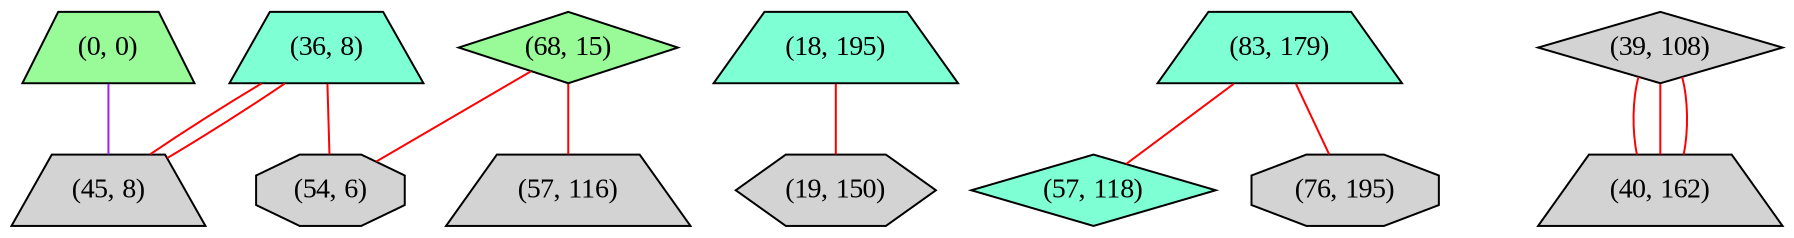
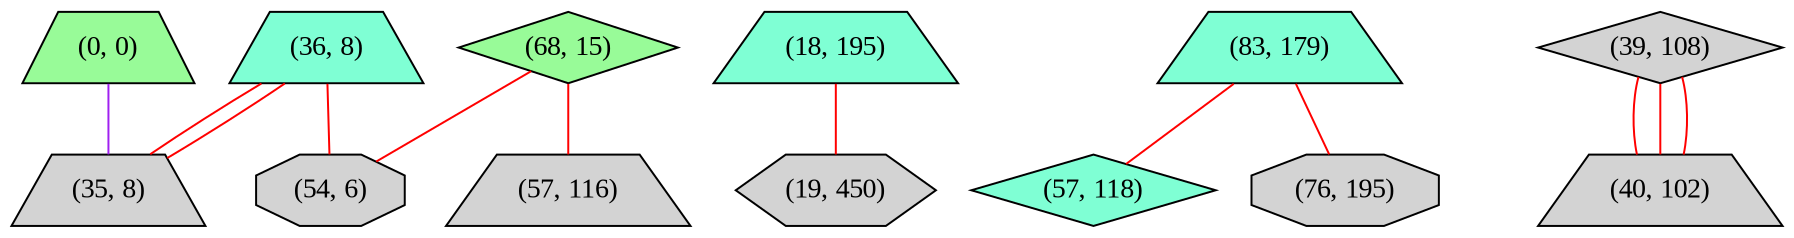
node "(45, 8)": label "(45, 8)" -> "(35, 8)"
node "(19, 150)": label "(19, 150)" -> "(19, 450)"
node "(40, 162)": label "(40, 162)" -> "(40, 102)"
